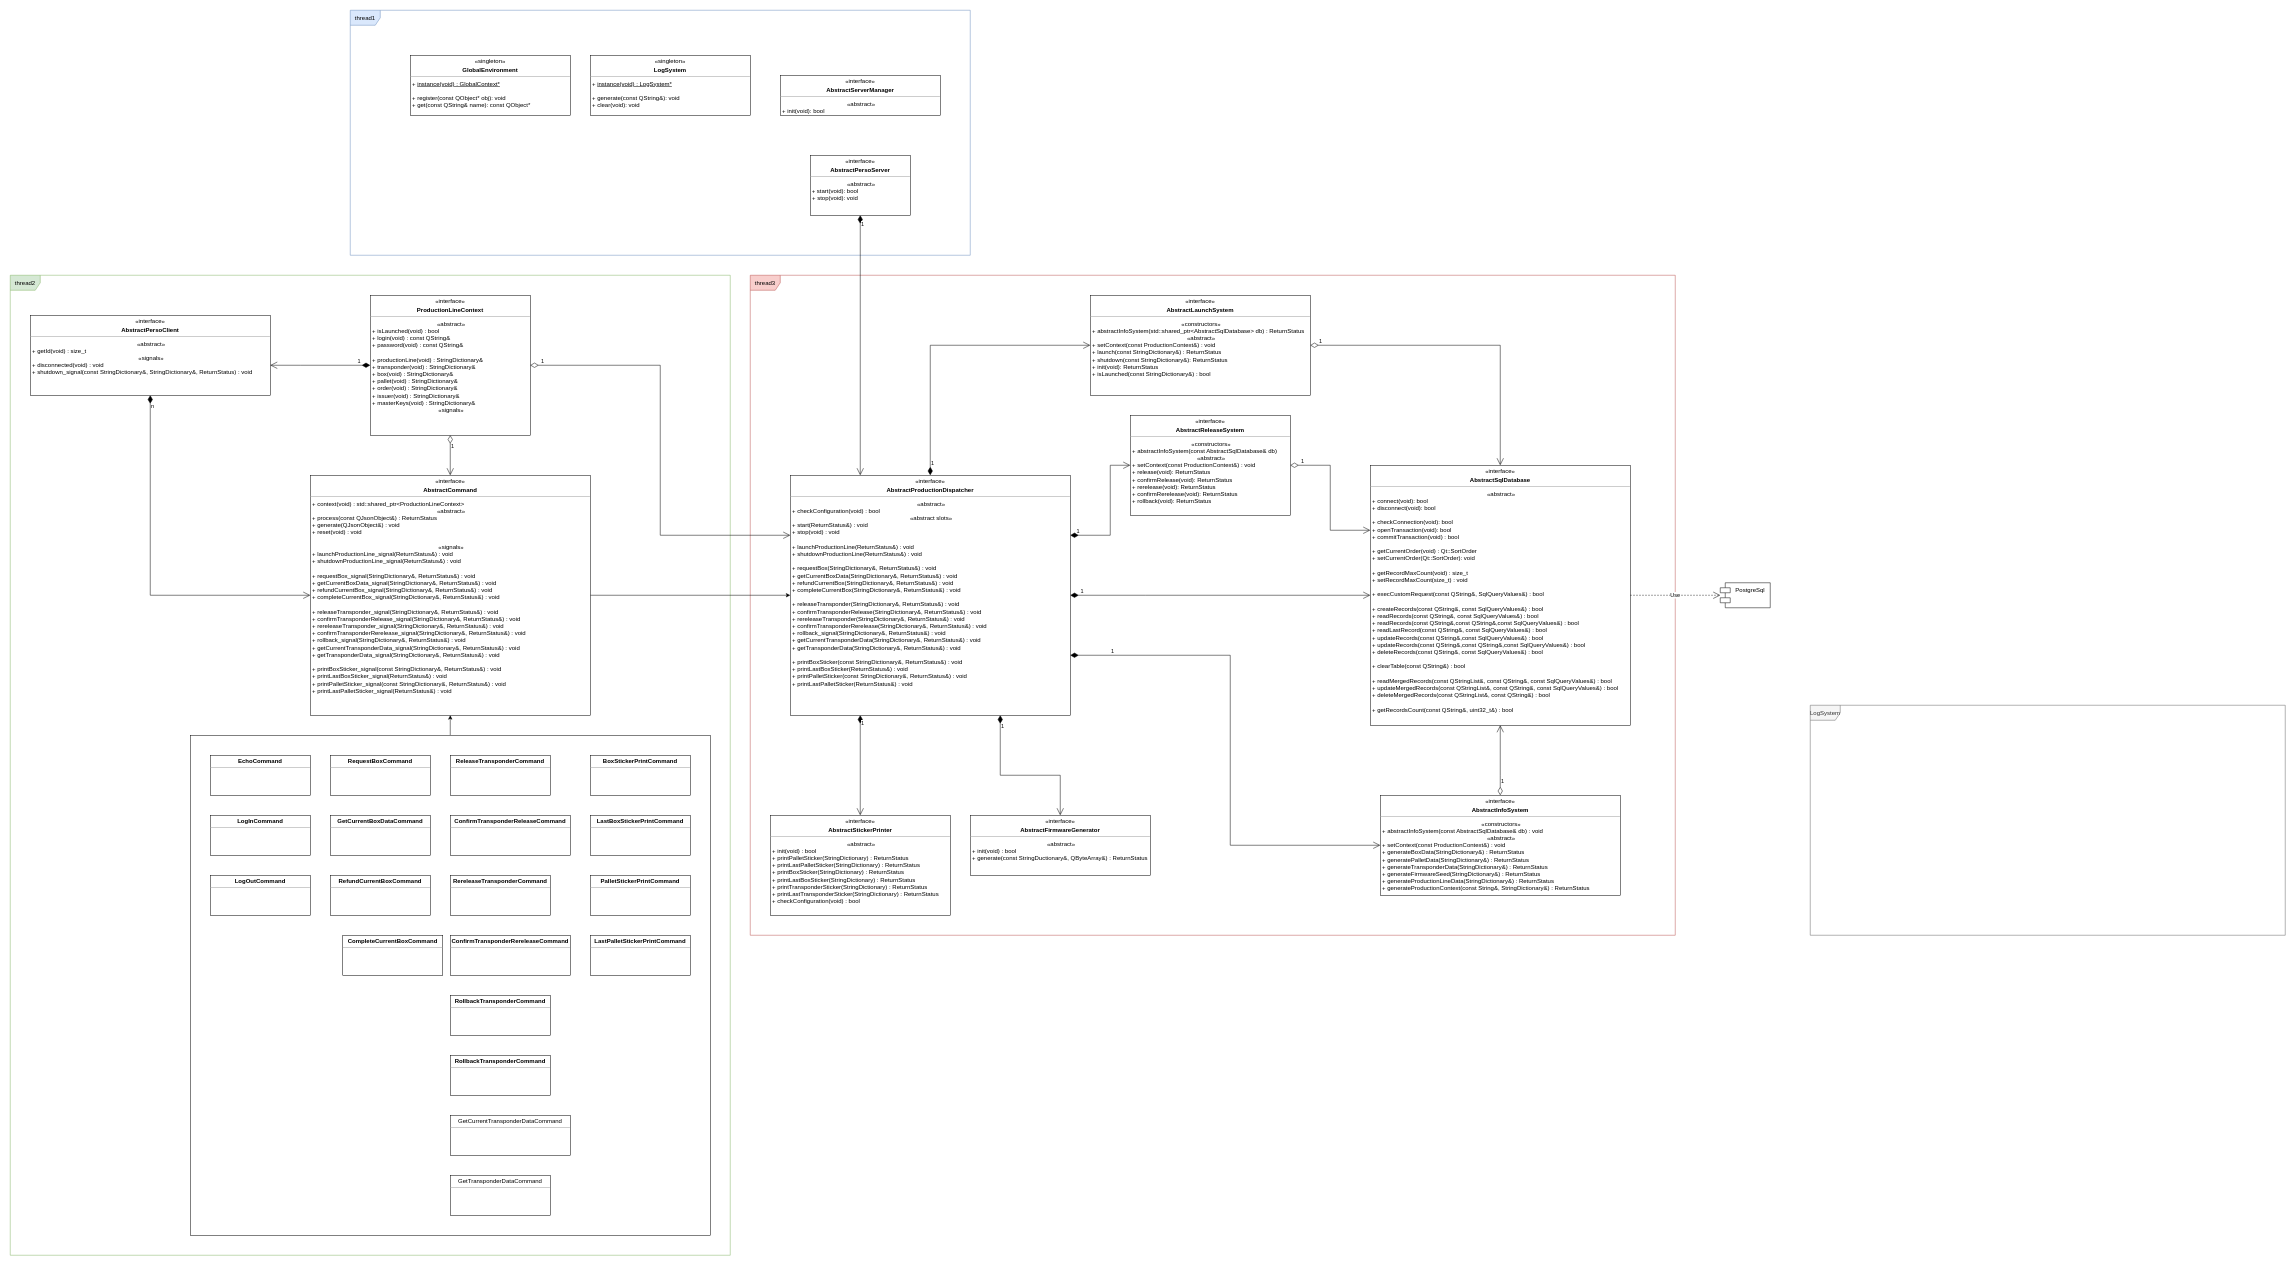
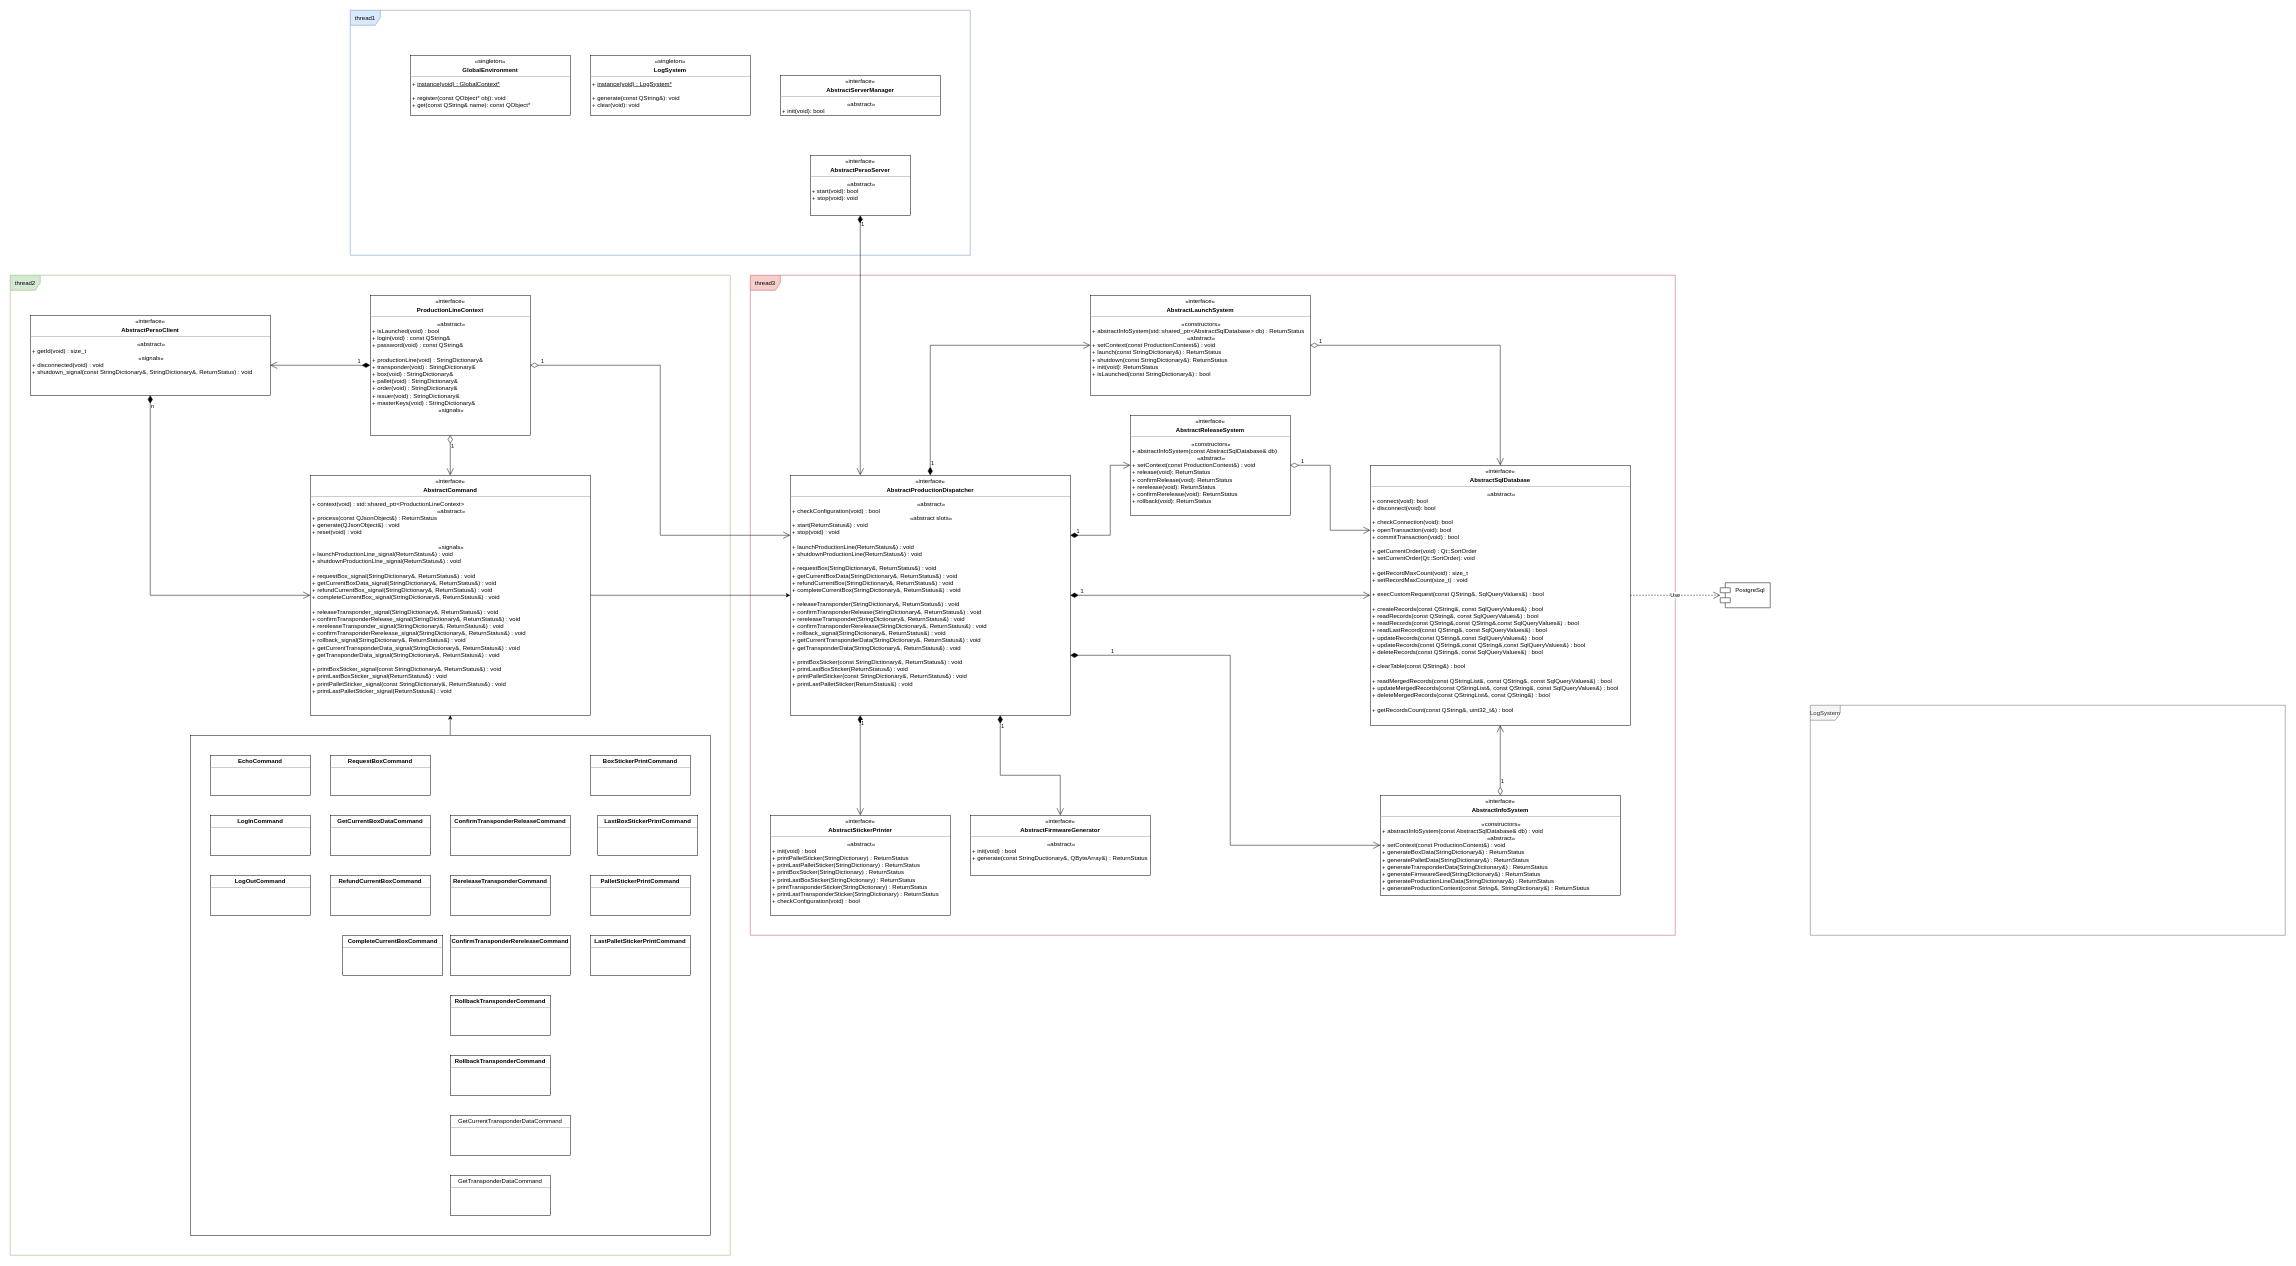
node "ReleaseTransponderCommand": removed
node "LastBoxStickerPrintCommand": moved (640, 835) -> (648, 835)
